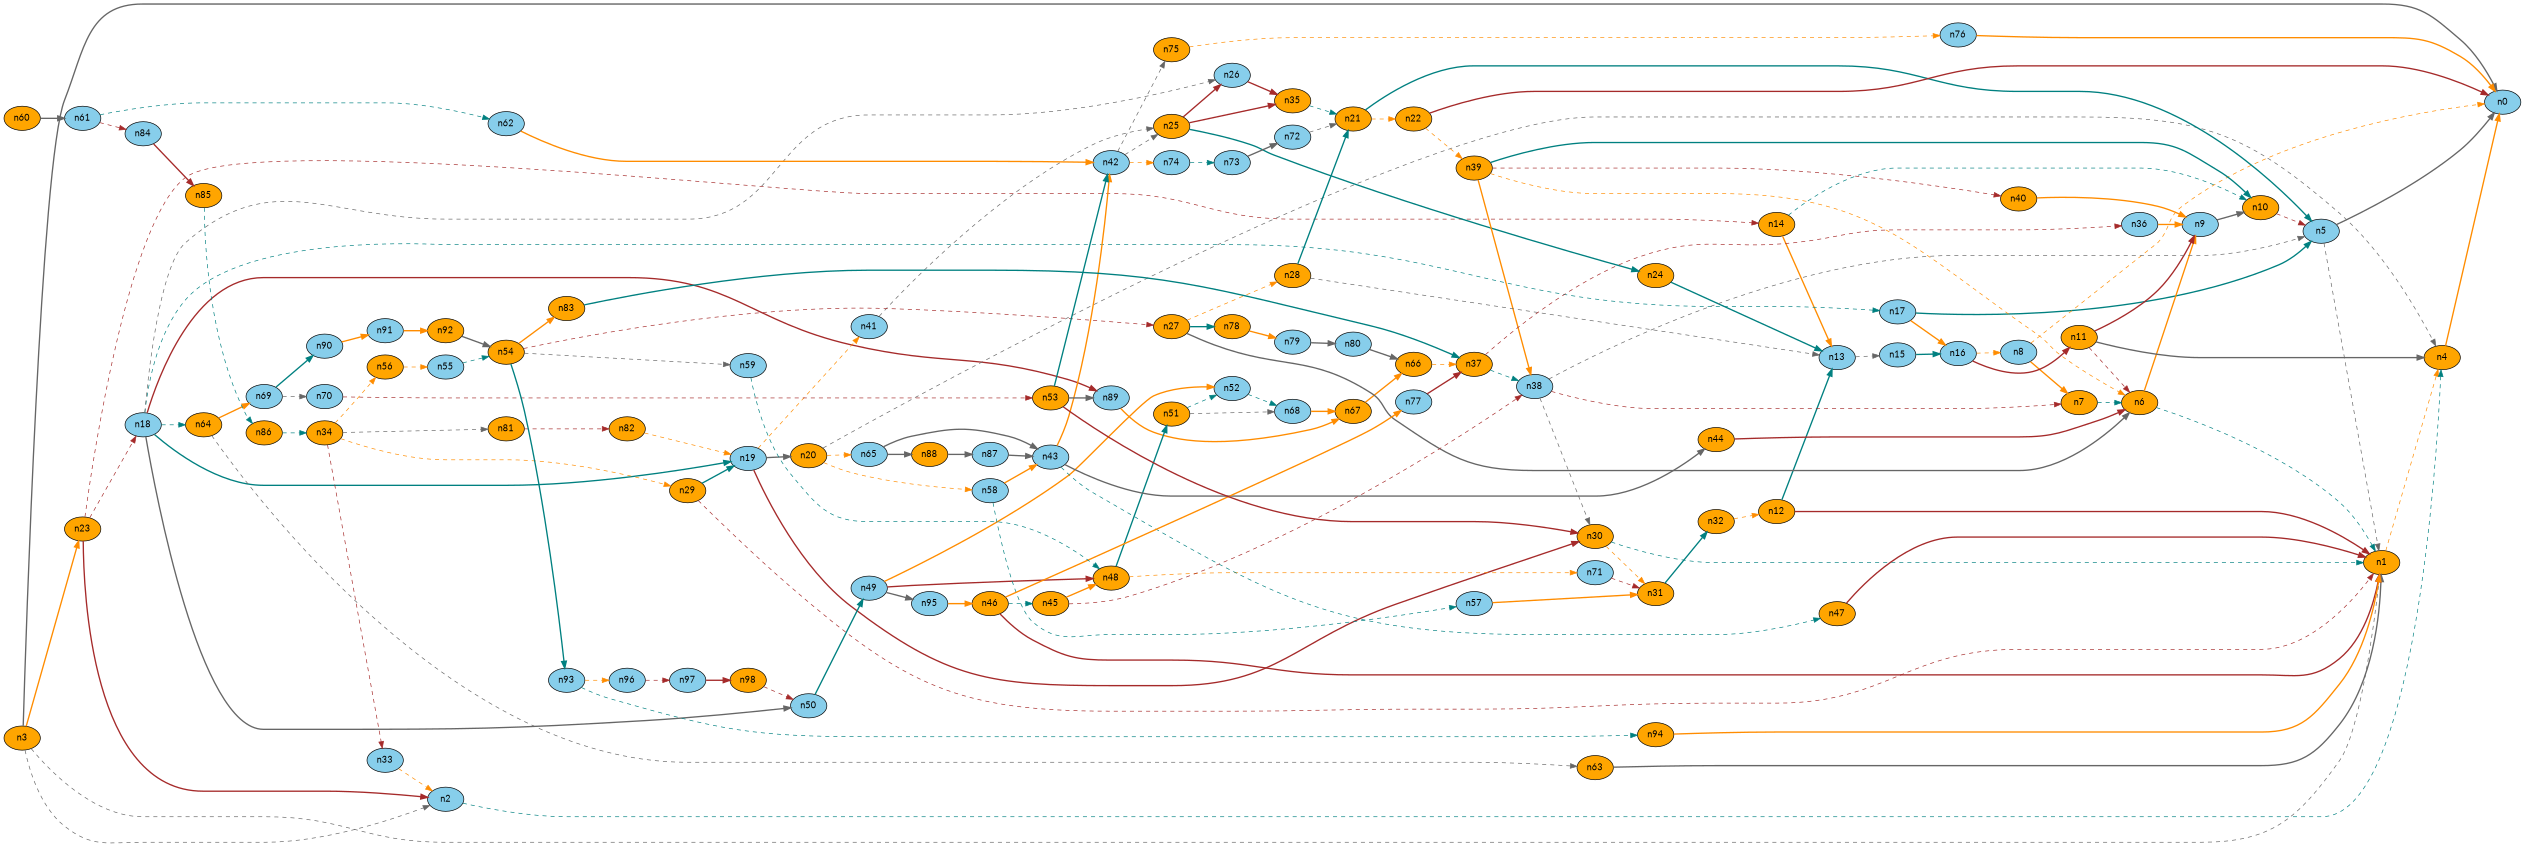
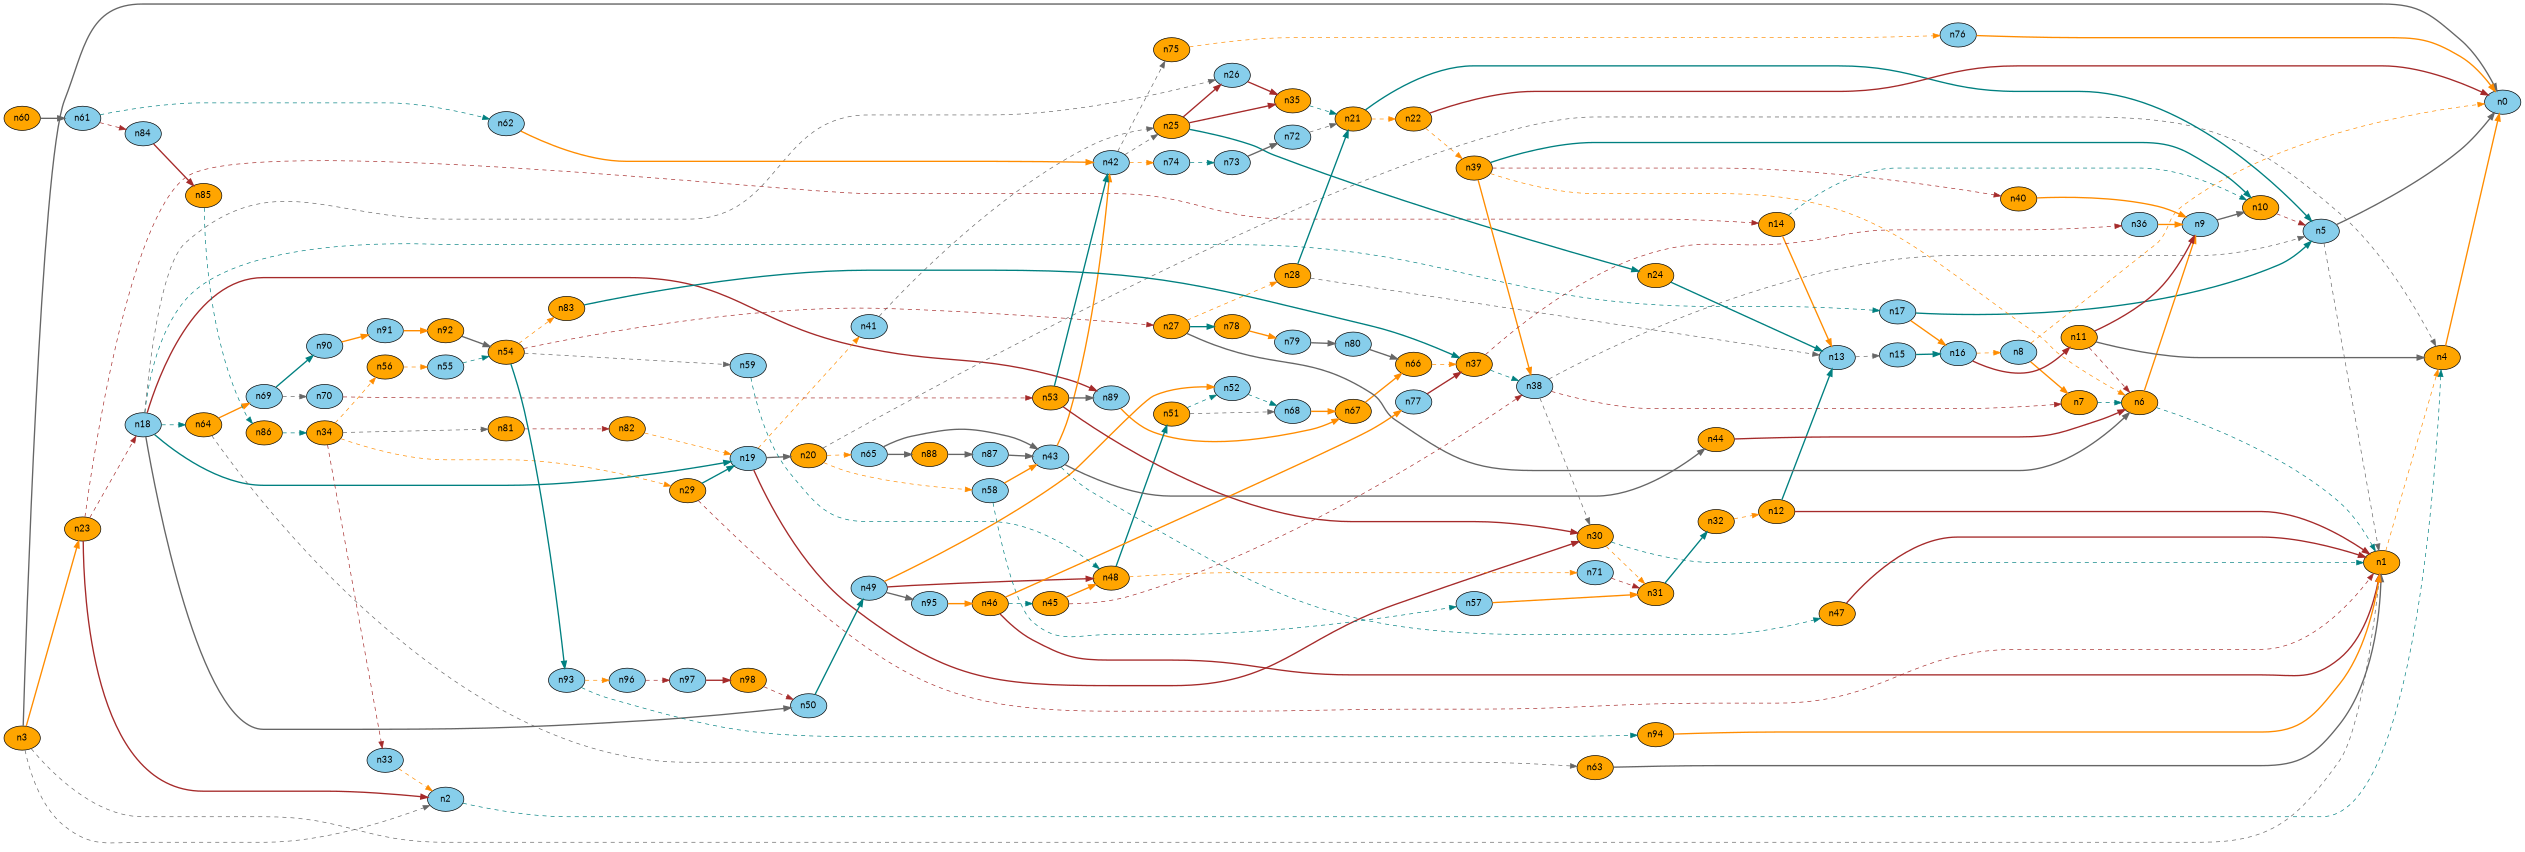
edge "n54" -> "n83": style bold -> dashed
